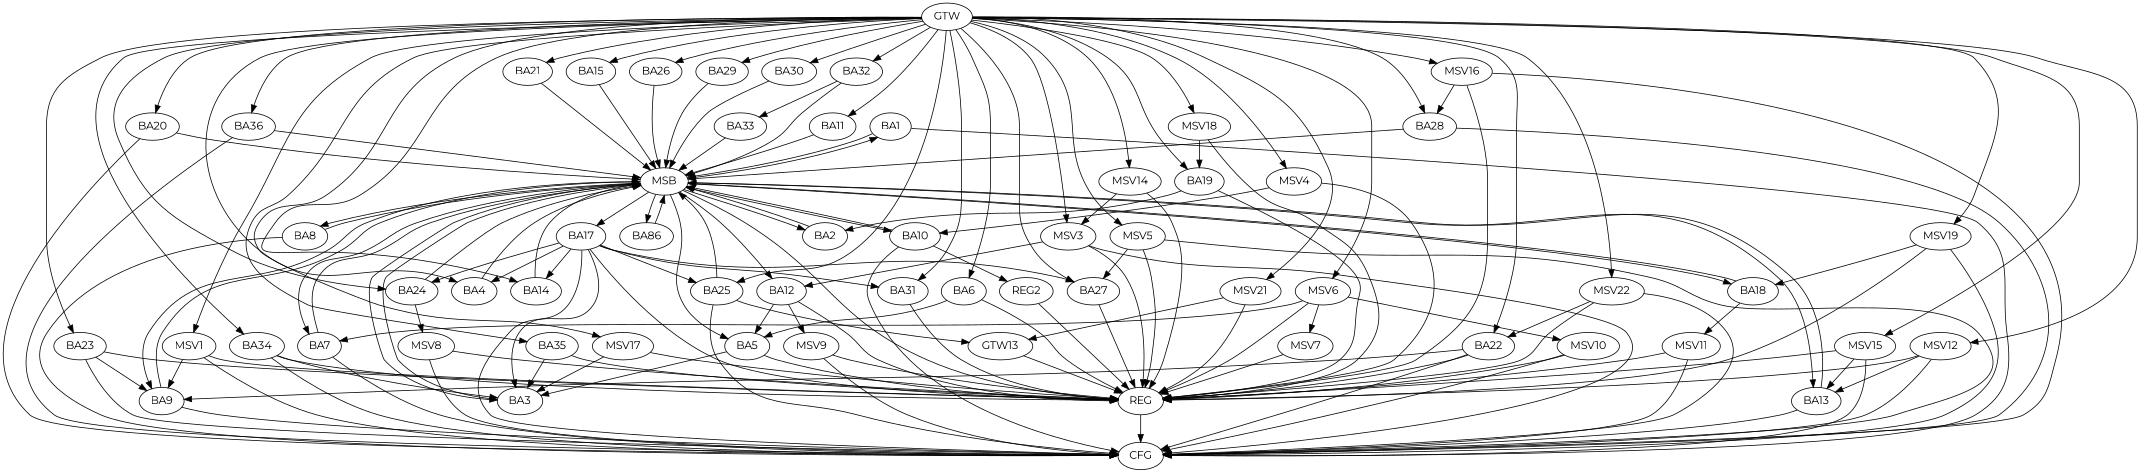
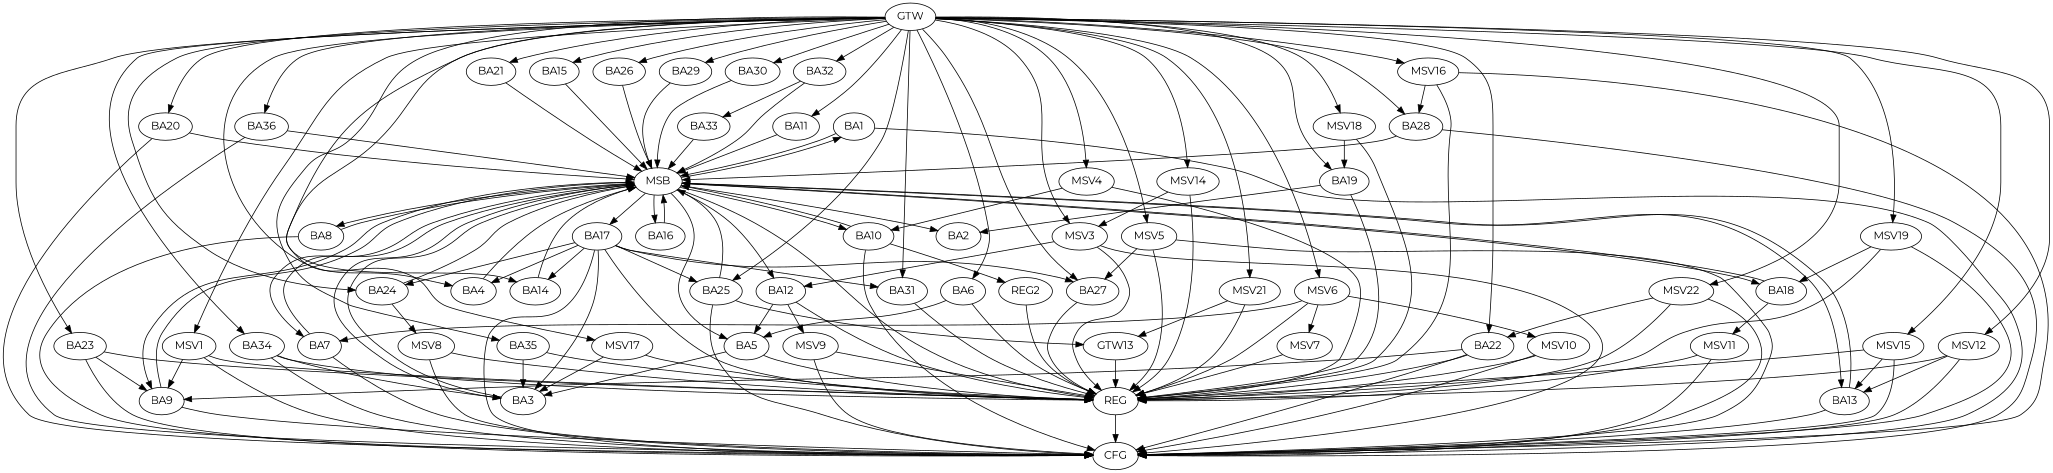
edge "BA2" -> "MSB": removed
node "BA86": label "BA86" -> "BA16"
